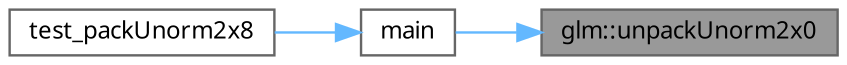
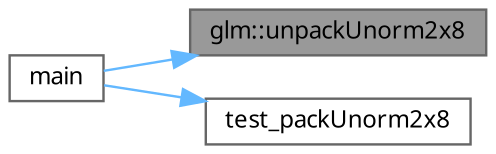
edge "test_packUnorm2x8" -> "main": reversed
node "glm::unpackUnorm2x0": label "glm::unpackUnorm2x0" -> "glm::unpackUnorm2x8"
